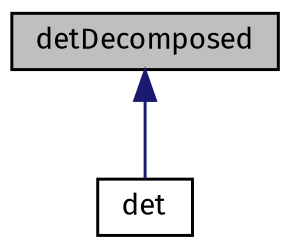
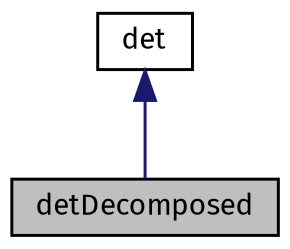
edge "det" -> "detDecomposed": reversed
